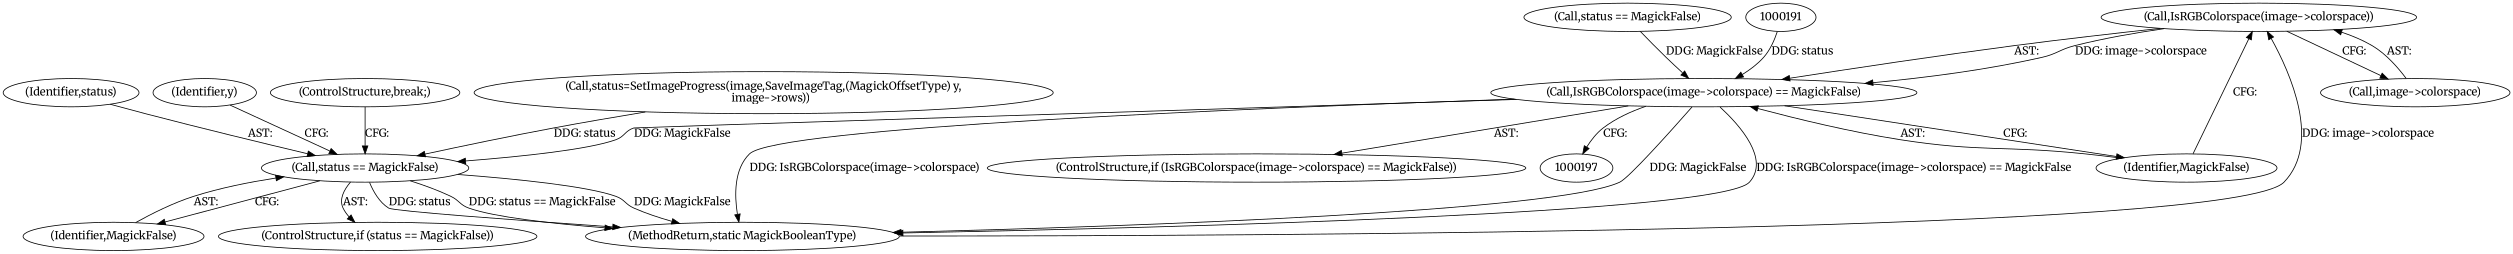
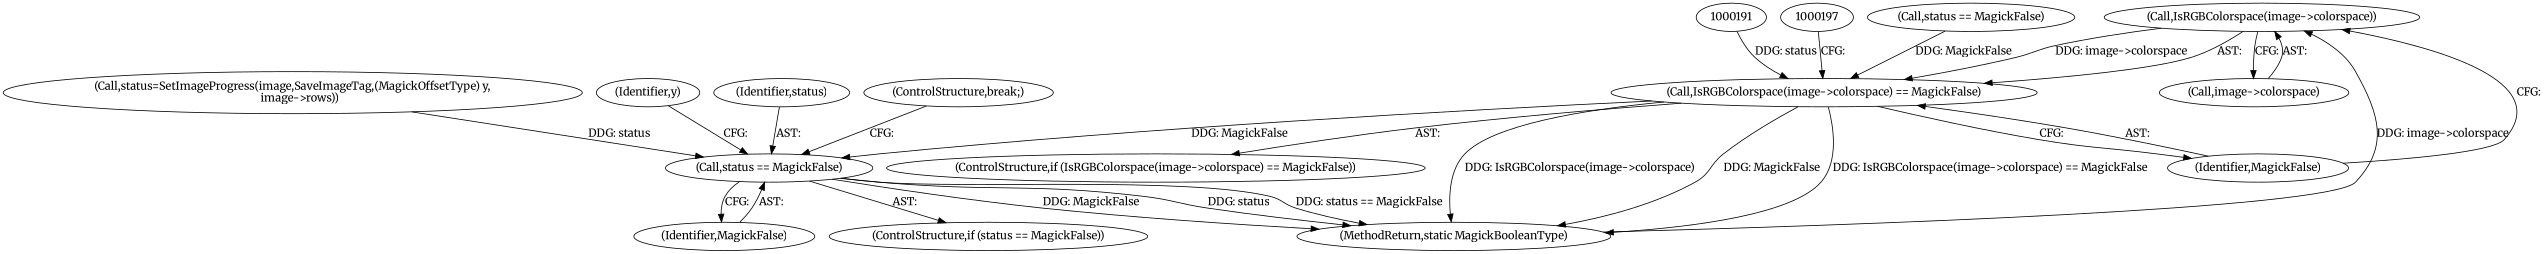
edge "(Call,IsRGBColorspace(image->colorspace) == MagickFalse)" -> "1000197": reversed
